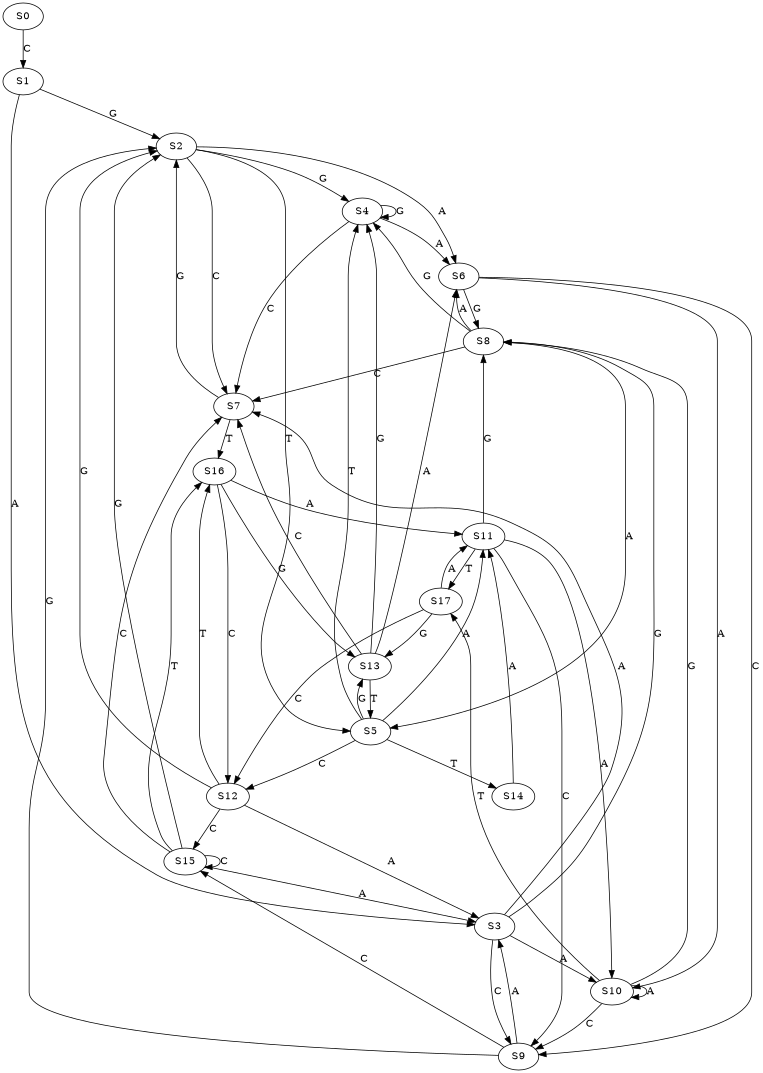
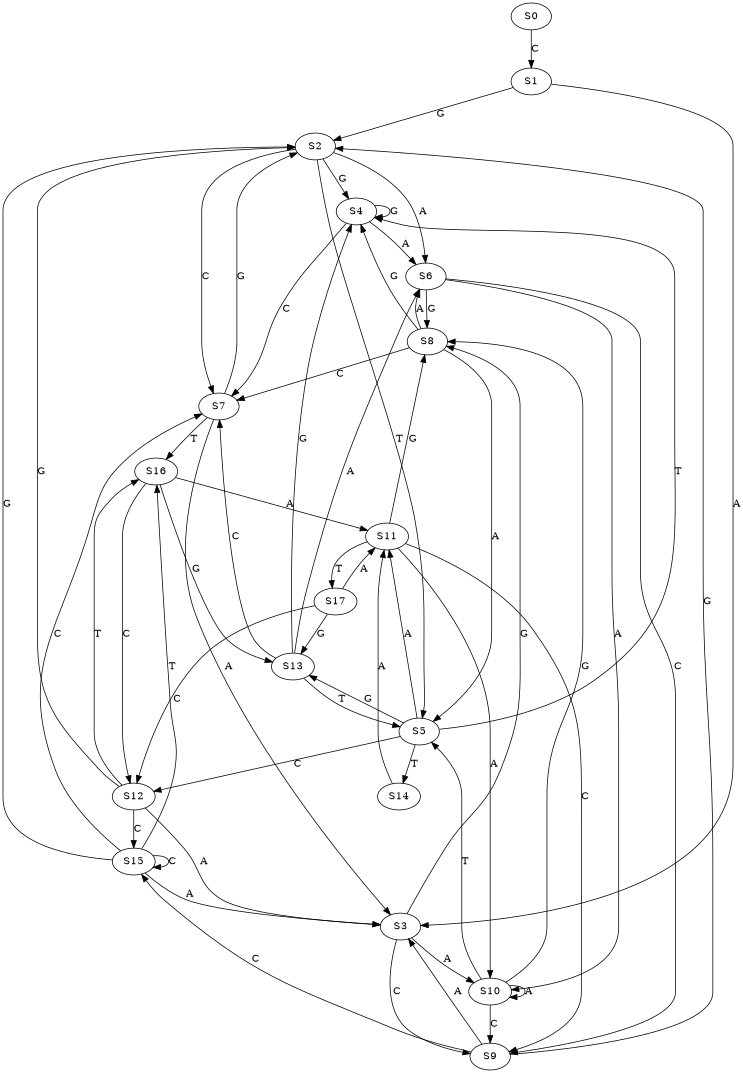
edge "S3" -> "S7": reversed
edge "S10" -> "S17": now "S10" -> "S5"
